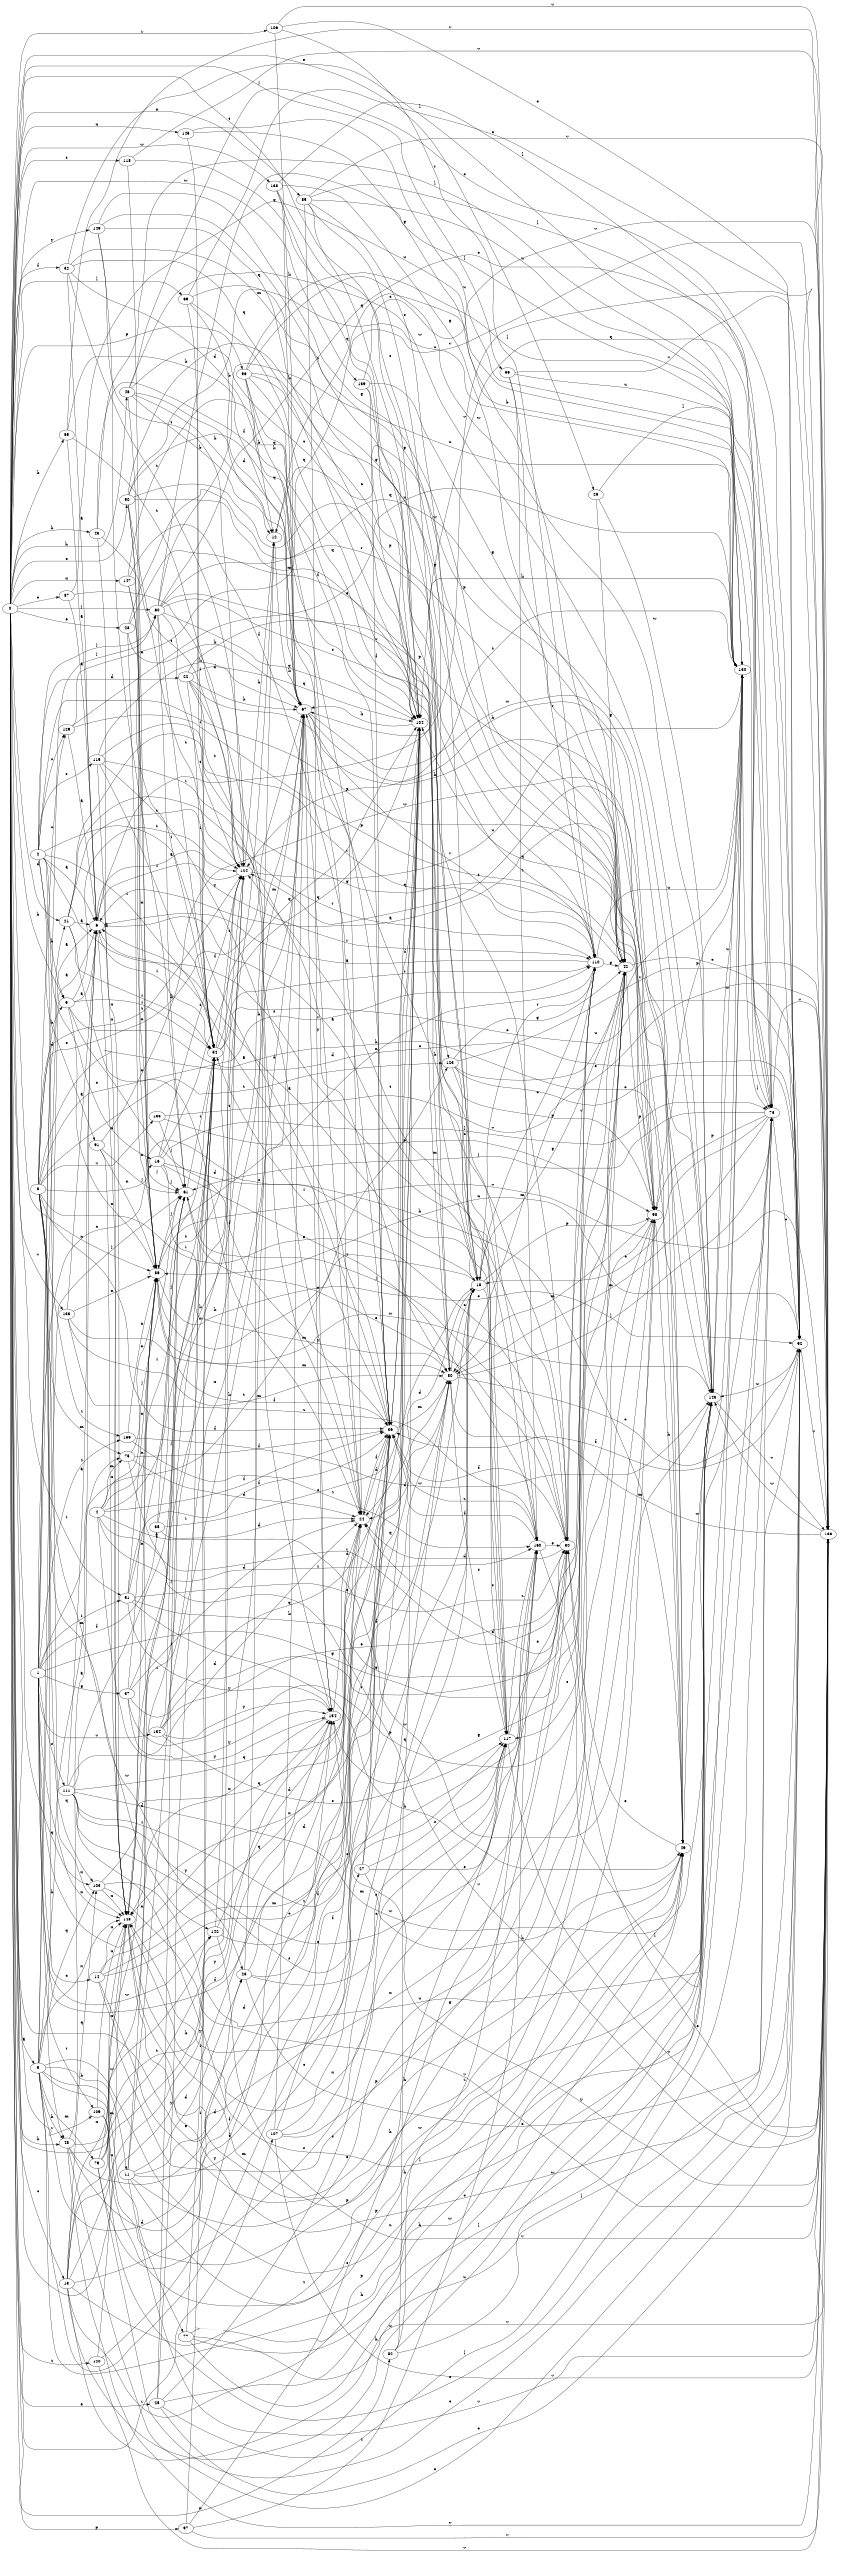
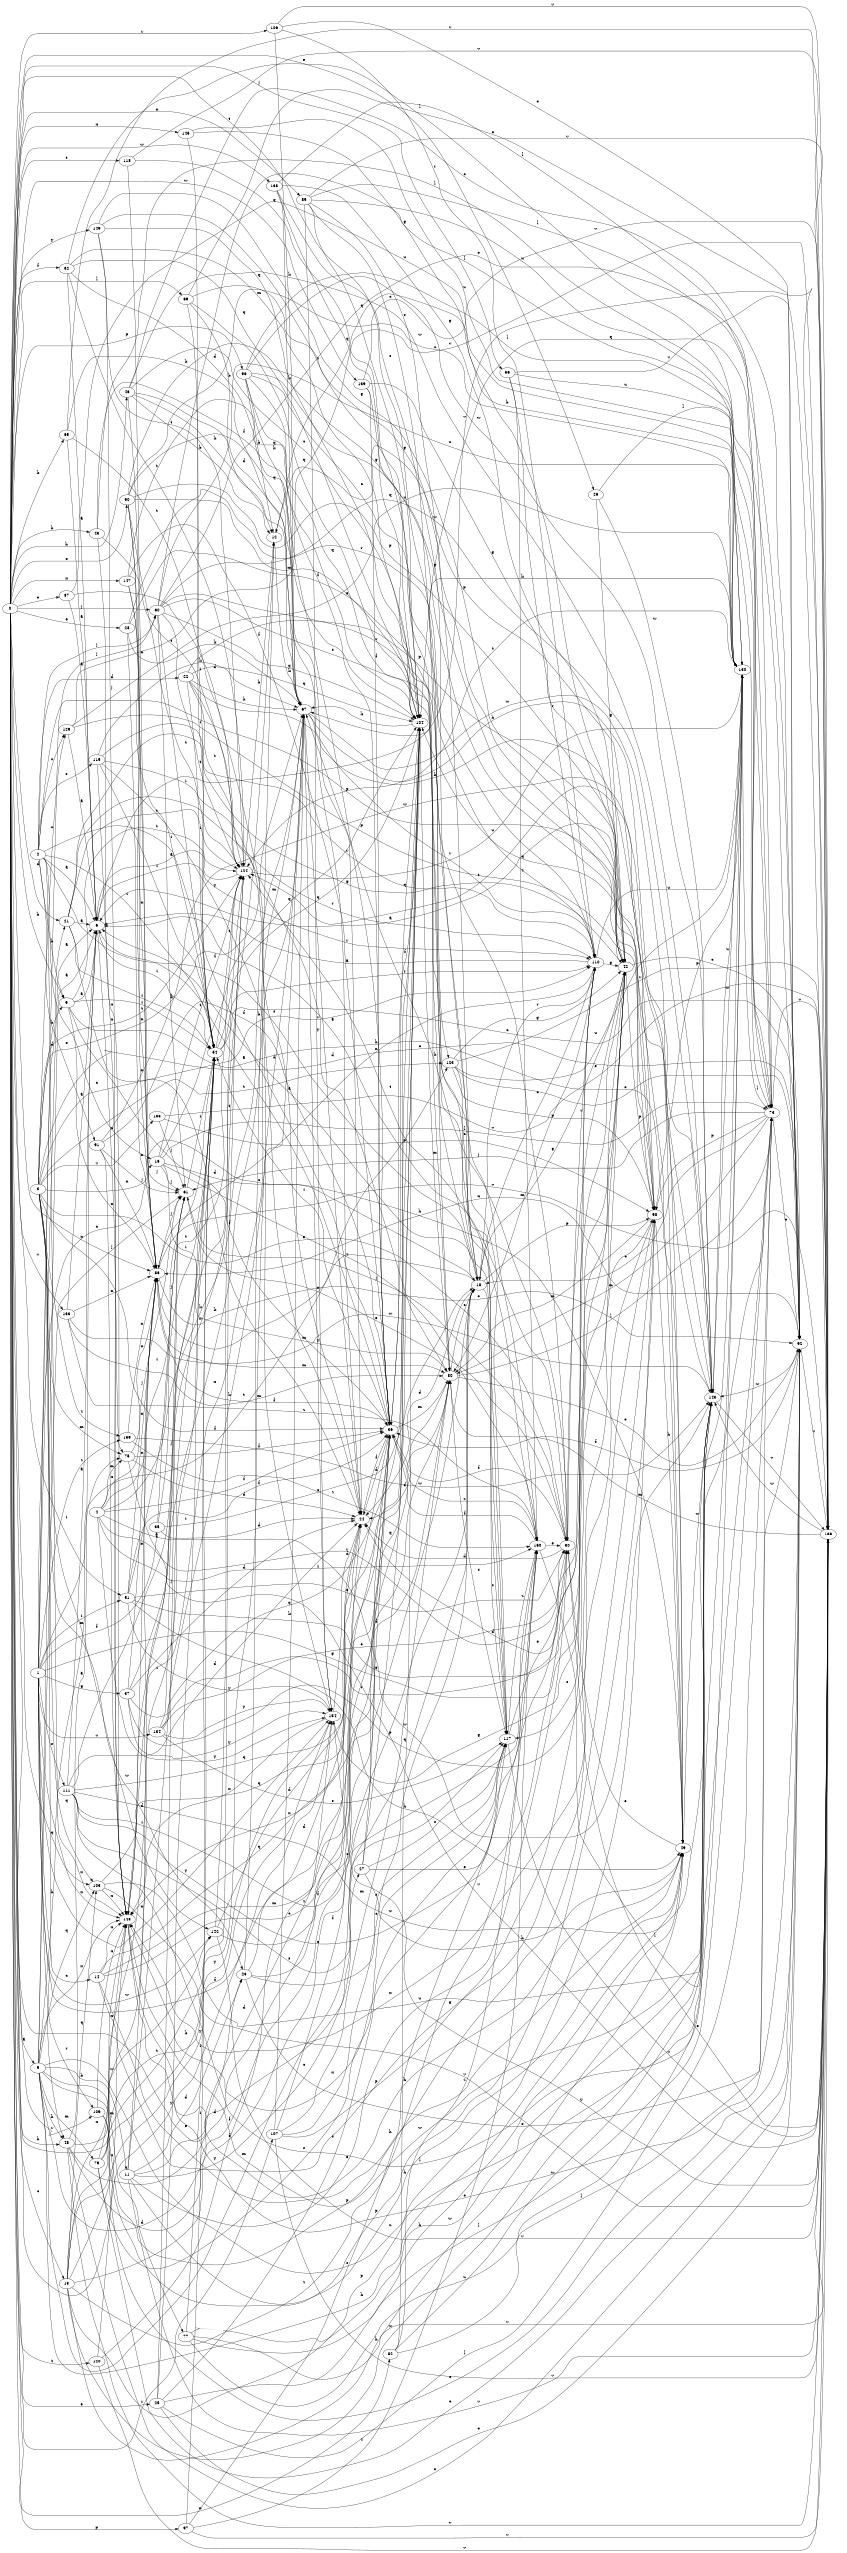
edge "149" -> "61": now "149" -> "75"
edge "91" -> "36": added, label "f"
